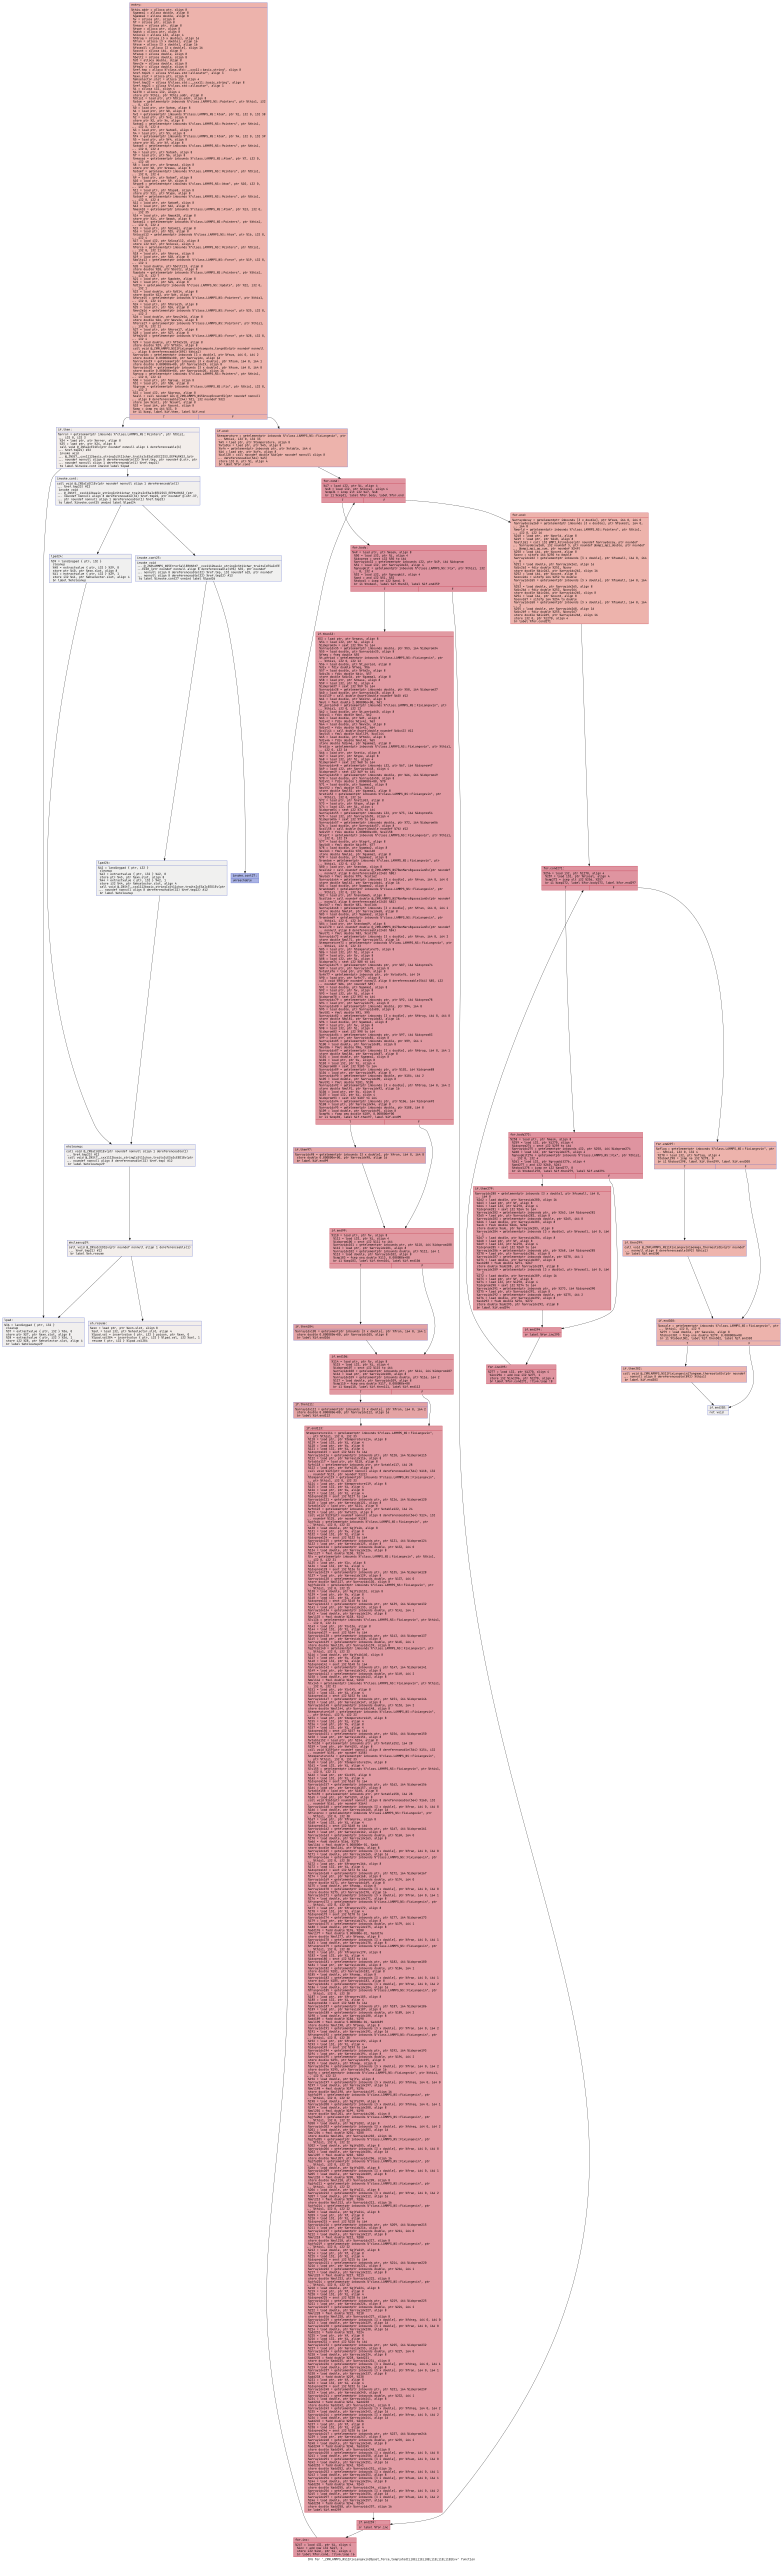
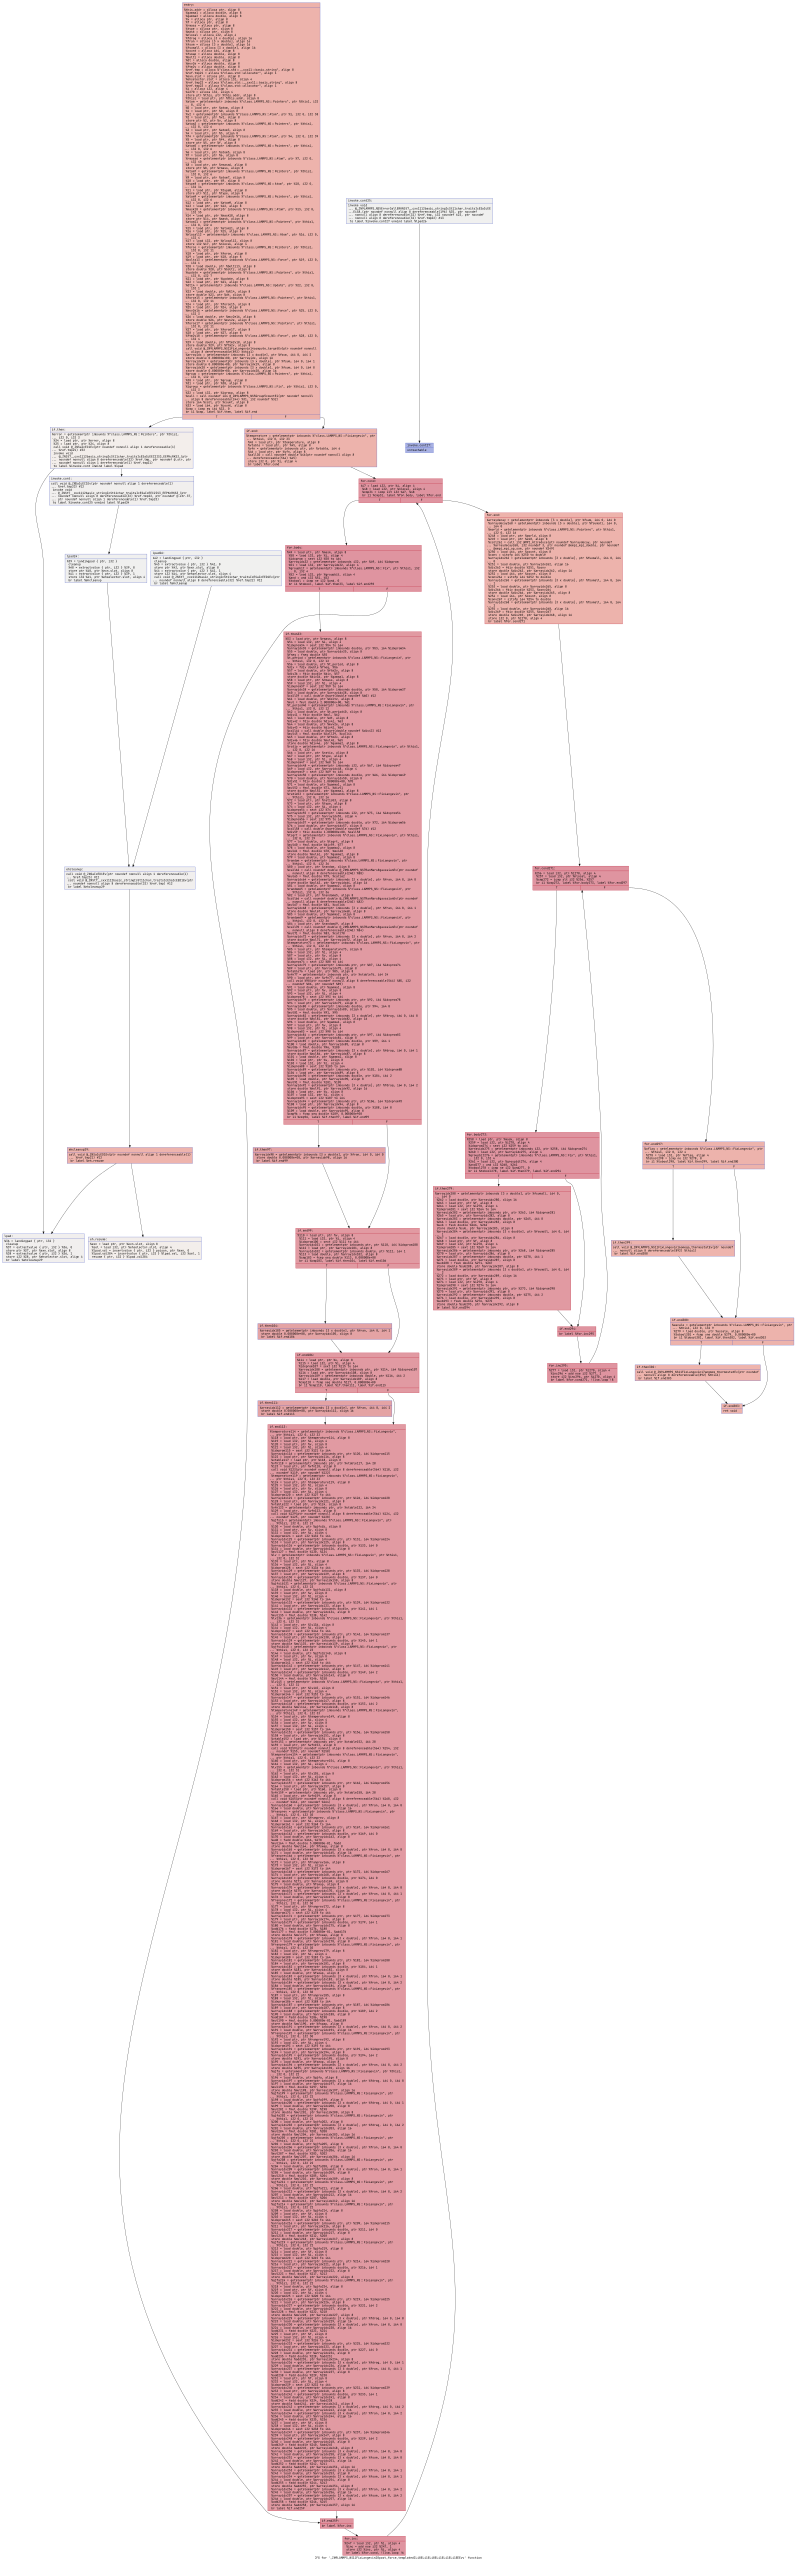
edge "invoke.cont:" -> "invoke.cont25:": removed
edge "invoke.cont25:" -> "lpad26:": removed
node "ehcleanup29:": fillcolor #e5d8d170 -> #d8564670
node "if.end303:": fillcolor #e0dbd870 -> #d6524470
